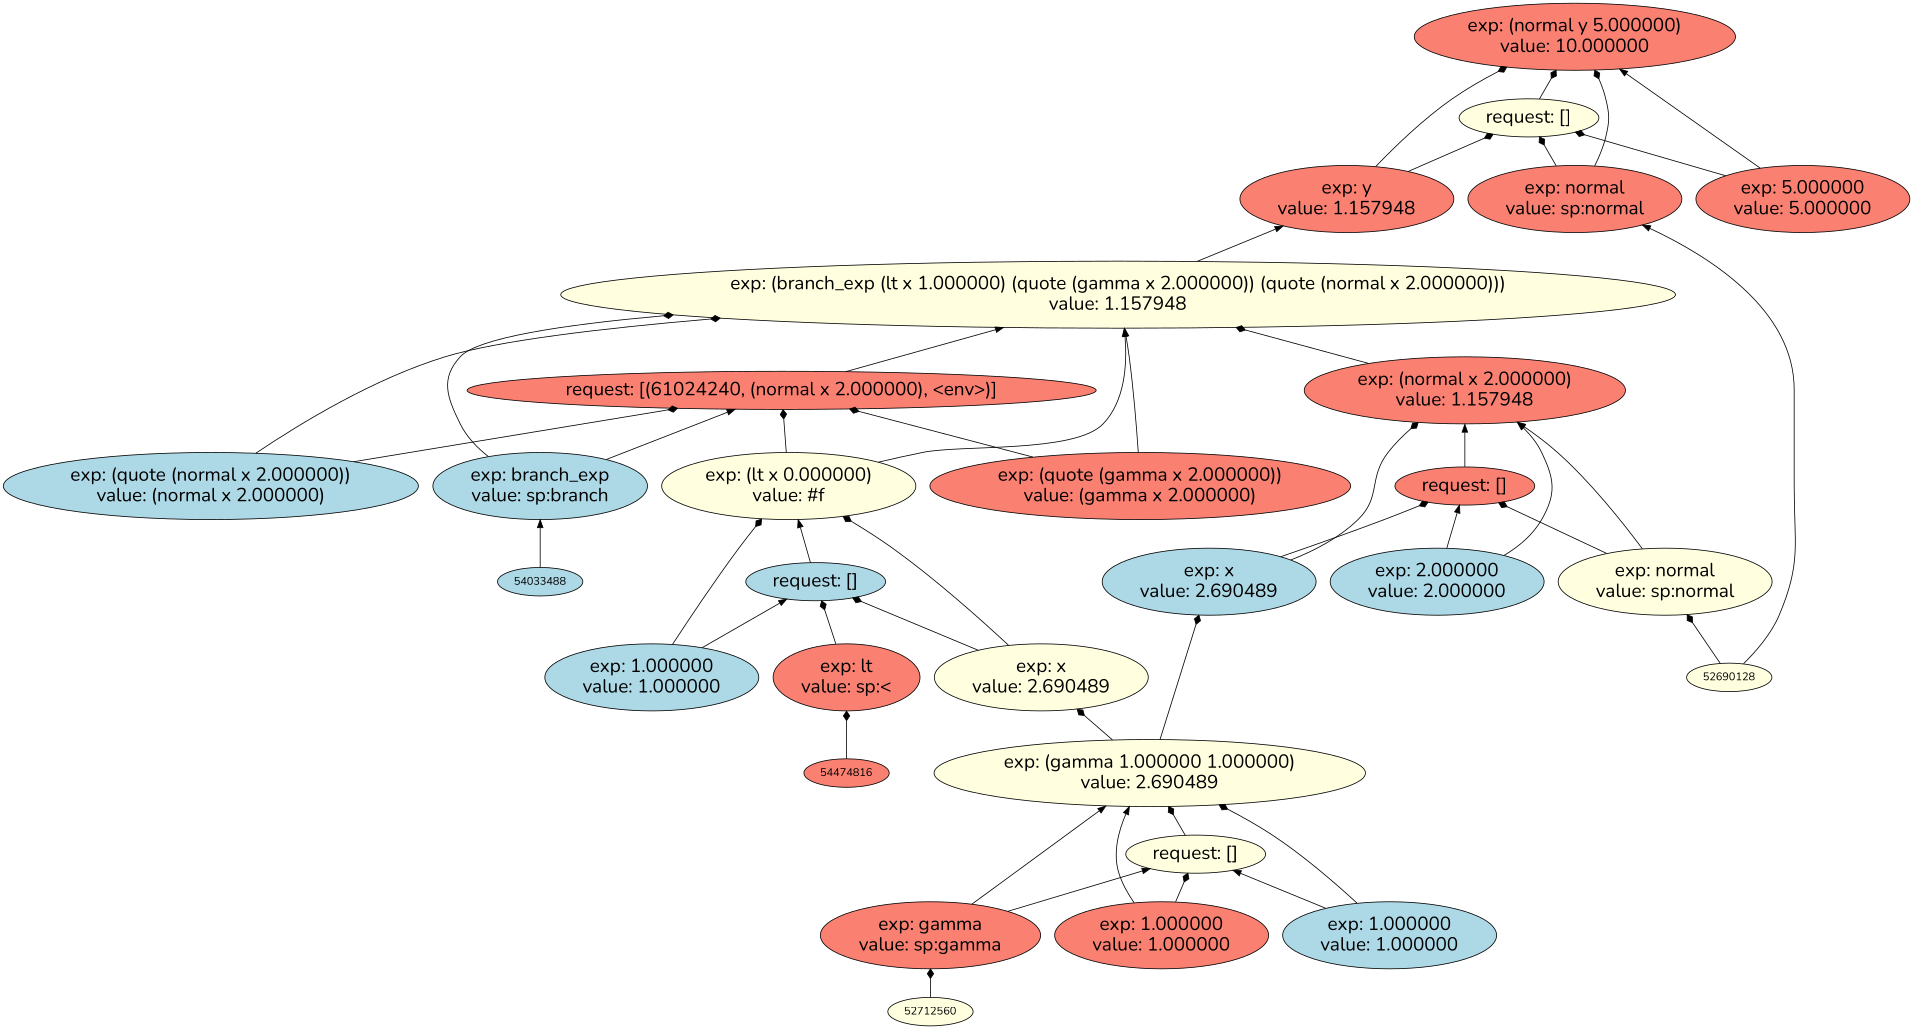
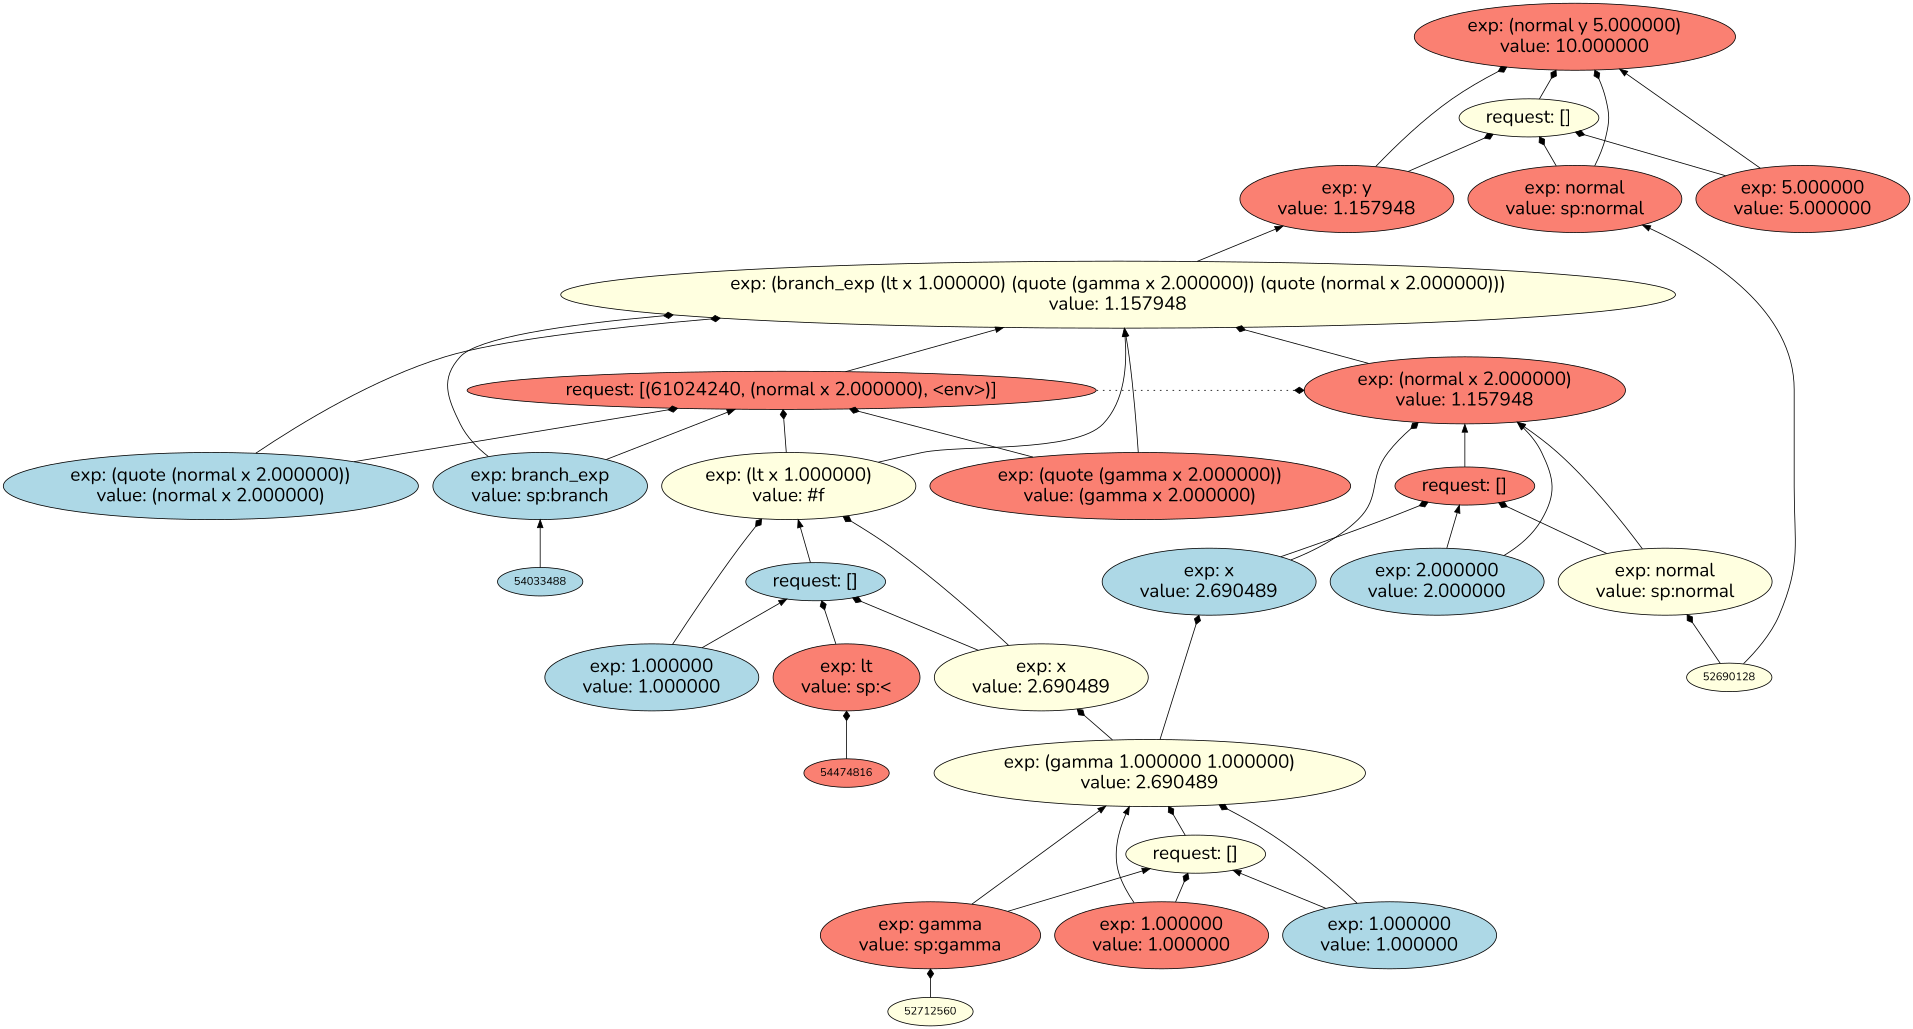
edge "request: [(61024240, (normal x 2.000000), <env>)]" -> "exp: (normal x 2.000000) value: 1.157948": added
node "exp: (lt x 0.000000) value: #f": label "exp: (lt x 0.000000) value: #f" -> "exp: (lt x 1.000000) value: #f"
